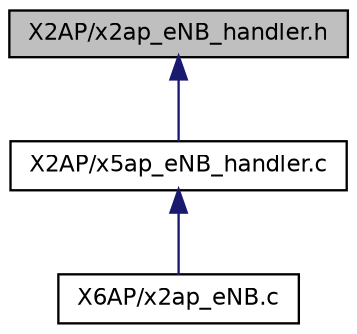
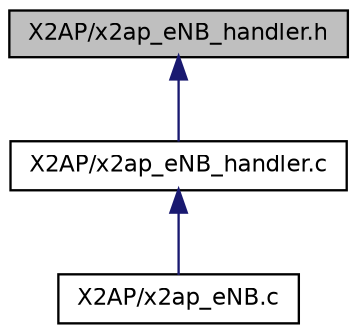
node "X2AP/x5ap_eNB_handler.c": label "X2AP/x5ap_eNB_handler.c" -> "X2AP/x2ap_eNB_handler.c"
node "X6AP/x2ap_eNB.c": label "X6AP/x2ap_eNB.c" -> "X2AP/x2ap_eNB.c"
